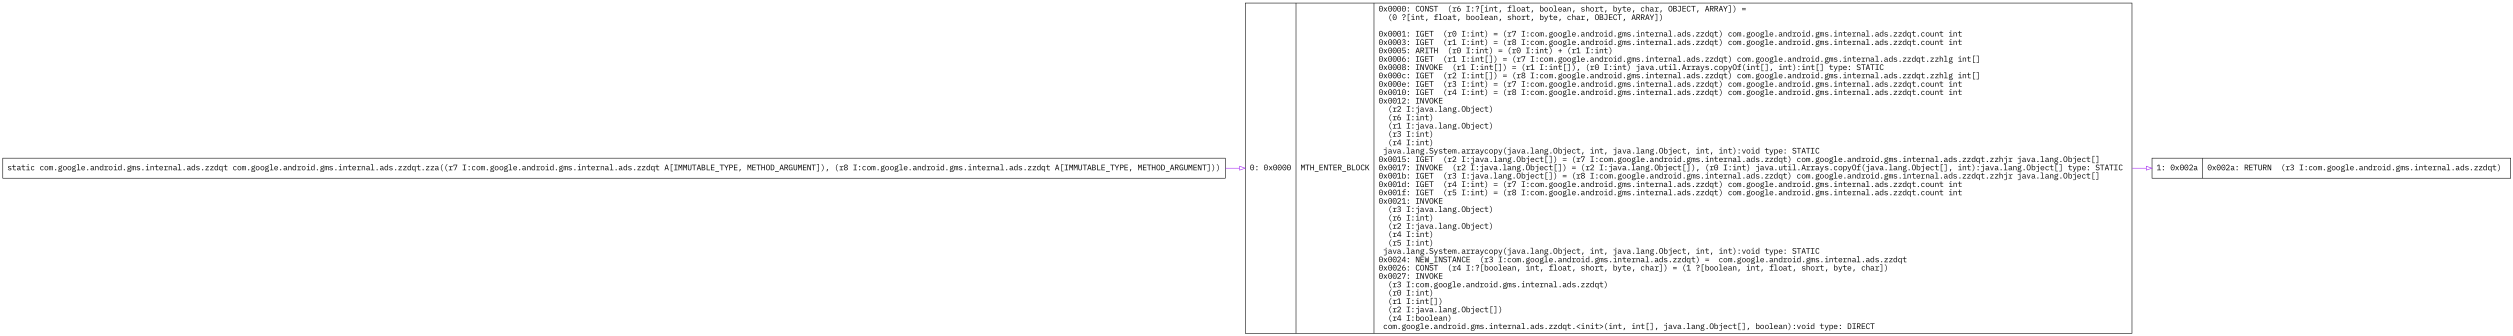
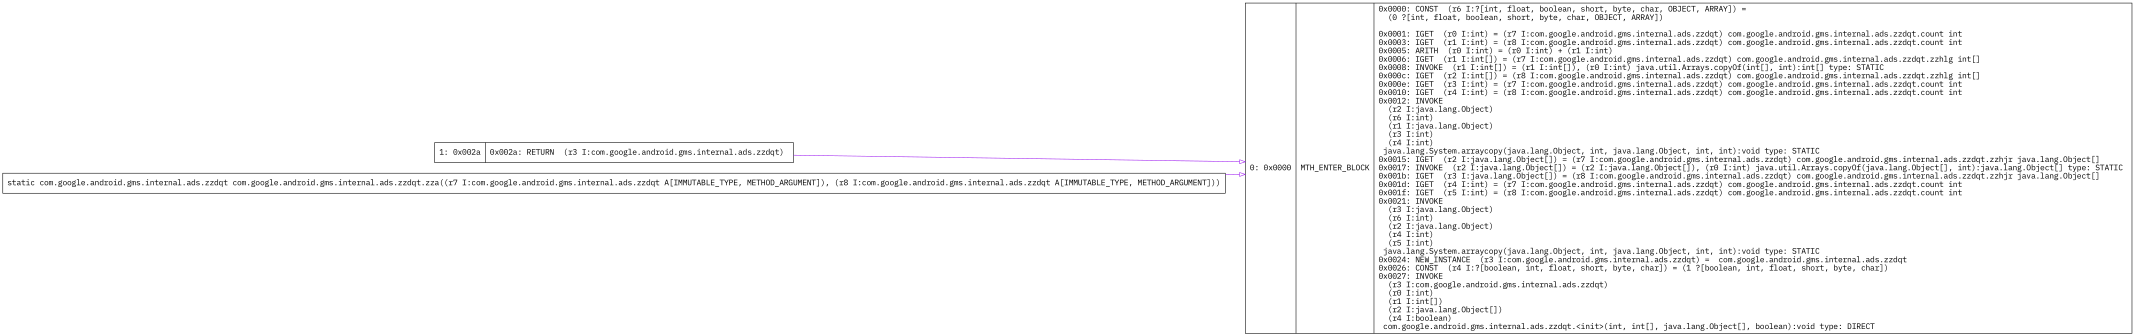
edge "0: 0x0000" -> "1: 0x002a": reversed
